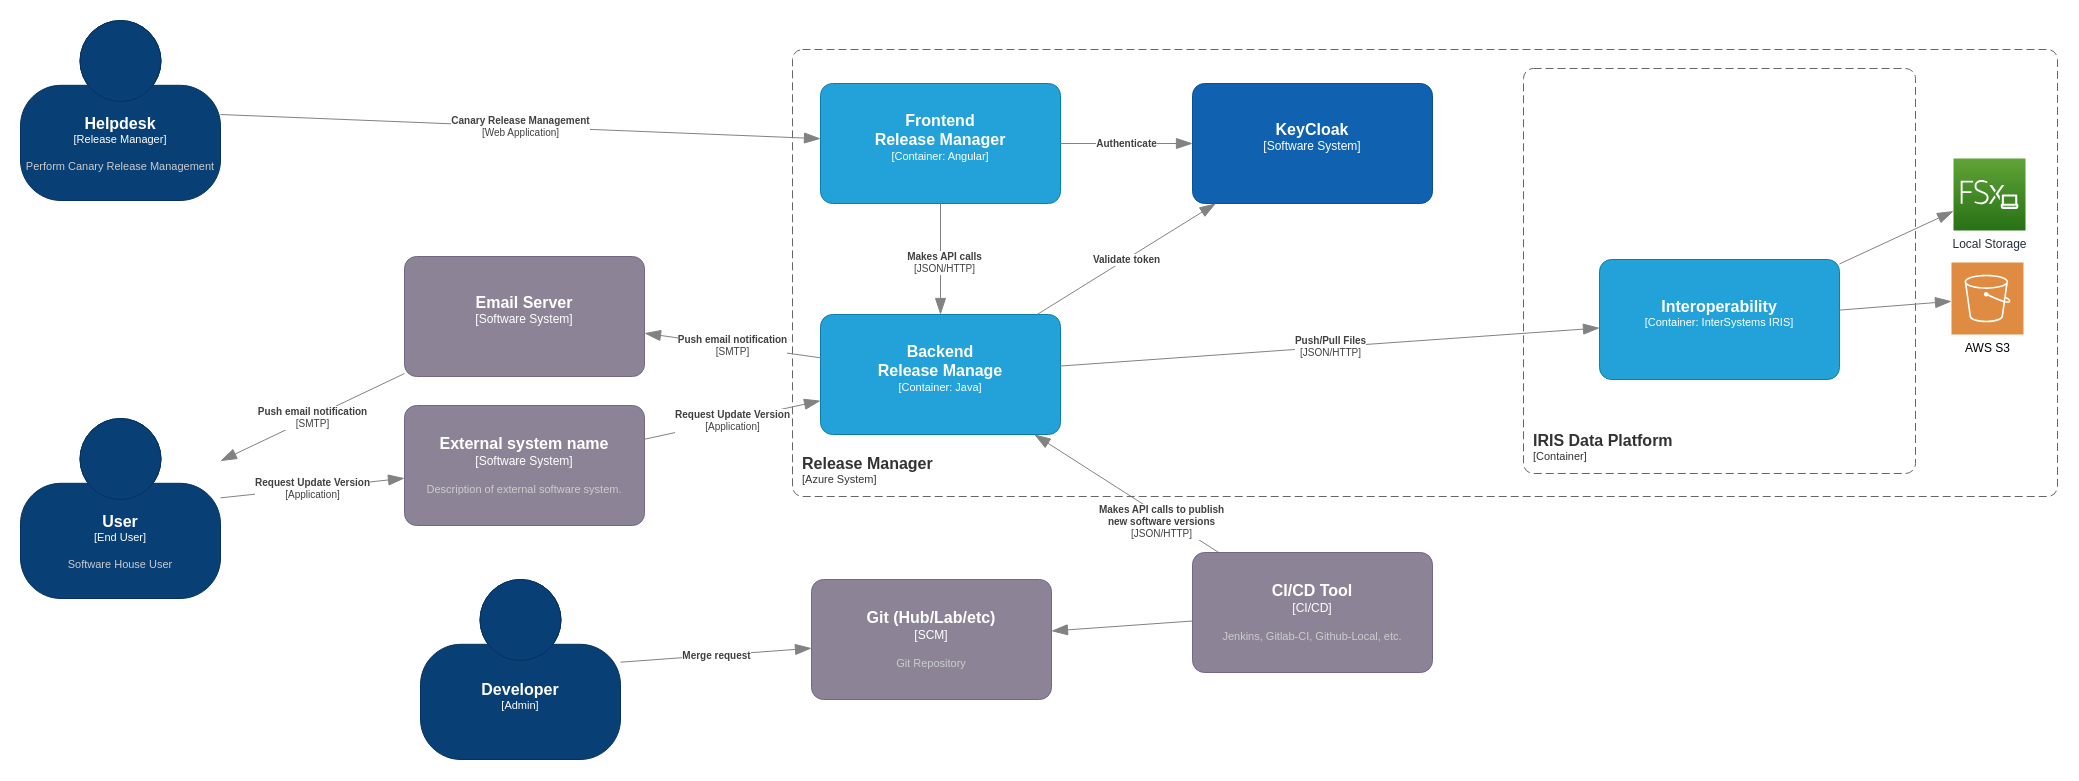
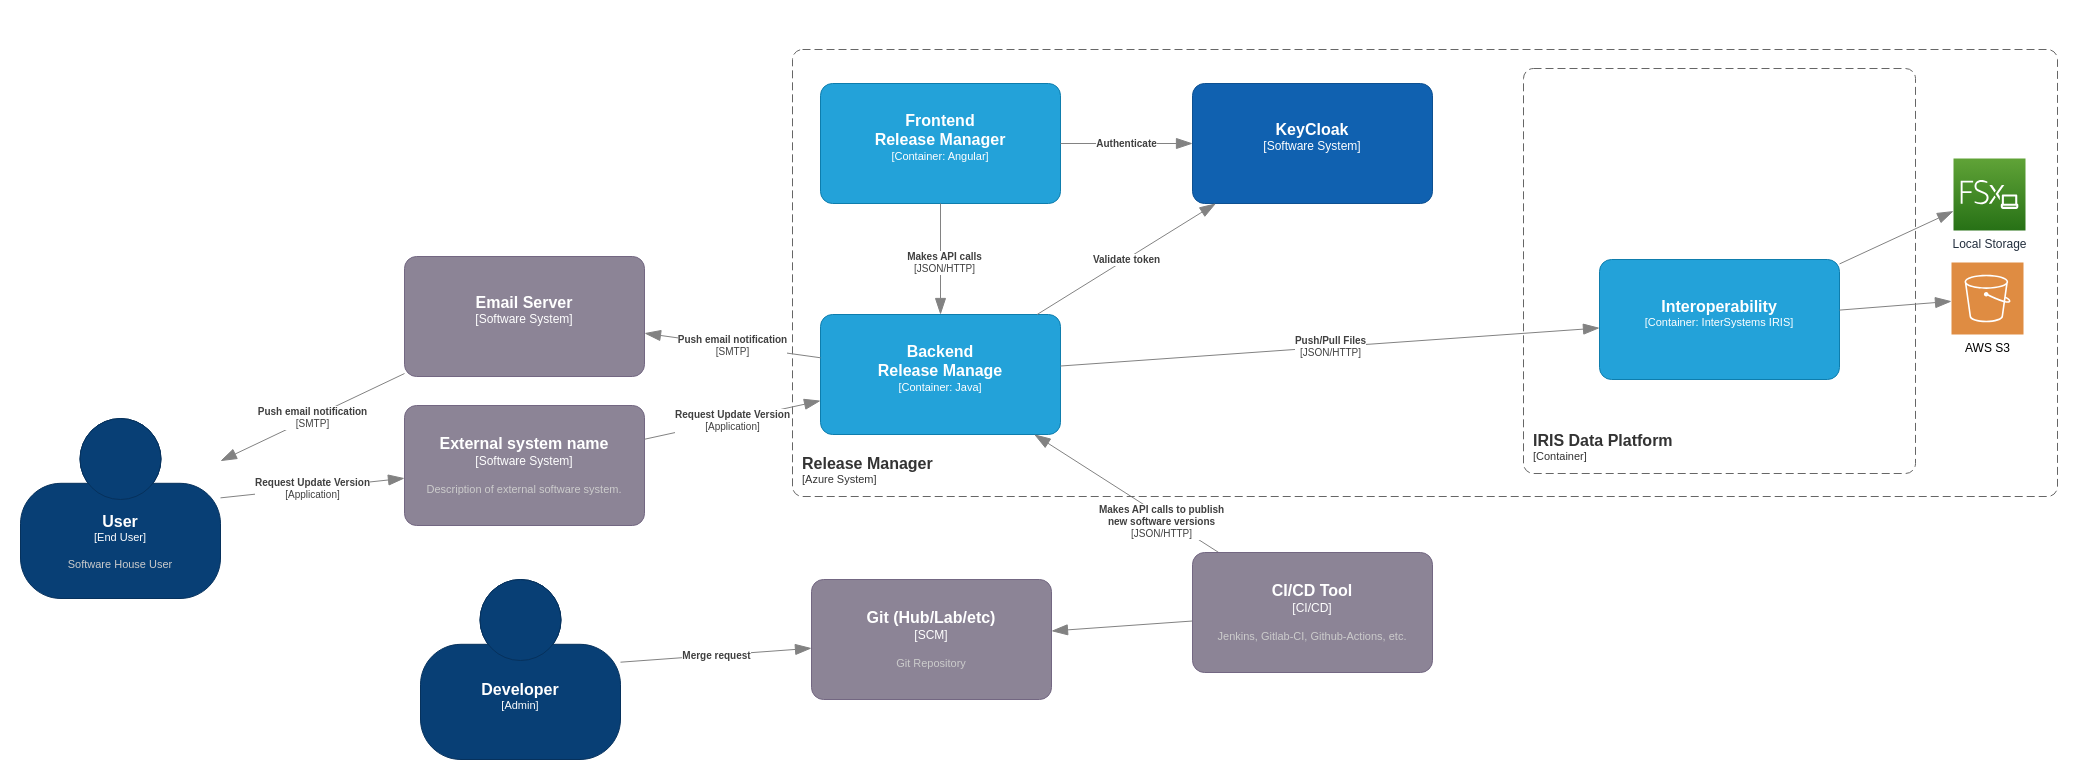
node "Helpdesk [Release Manager] Perform Canary Release Management": removed
edge "Helpdesk [Release Manager] Perform Canary Release Management" -> "Frontend Release Manager [Container: Angular]": removed, label "Canary Release Management [Web Application]"
node "CI/CD Tool [CI/CD] Jenkins, Gitlab-CI, Github-Local, etc.": label "CI/CD Tool [CI/CD] Jenkins, Gitlab-CI, Github-Local, etc." -> "CI/CD Tool [CI/CD] Jenkins, Gitlab-CI, Github-Actions, etc."
